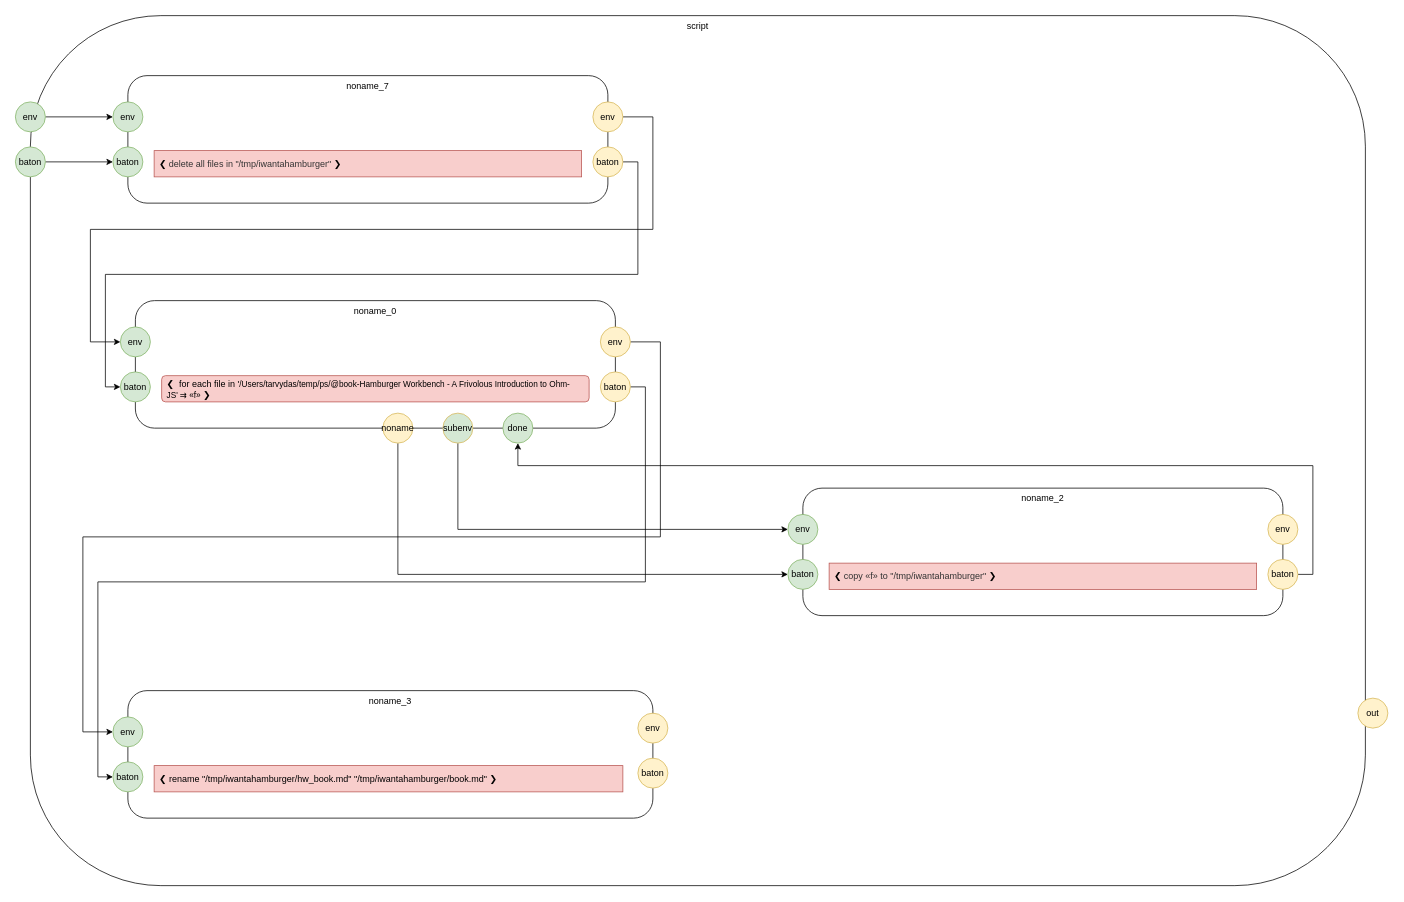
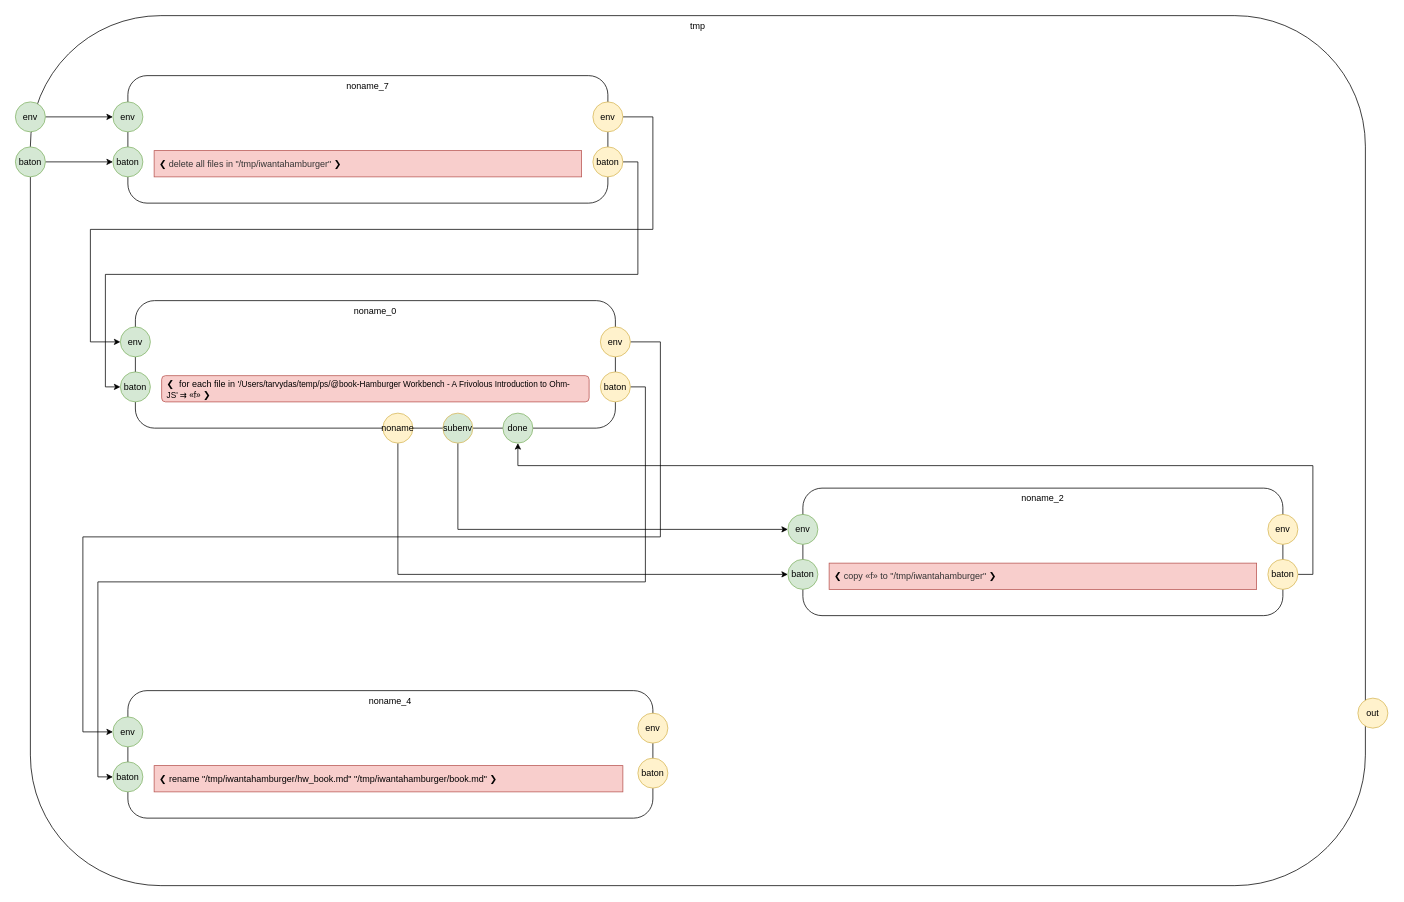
node "script": label "script" -> "tmp"
node "noname_3": label "noname_3" -> "noname_4"
